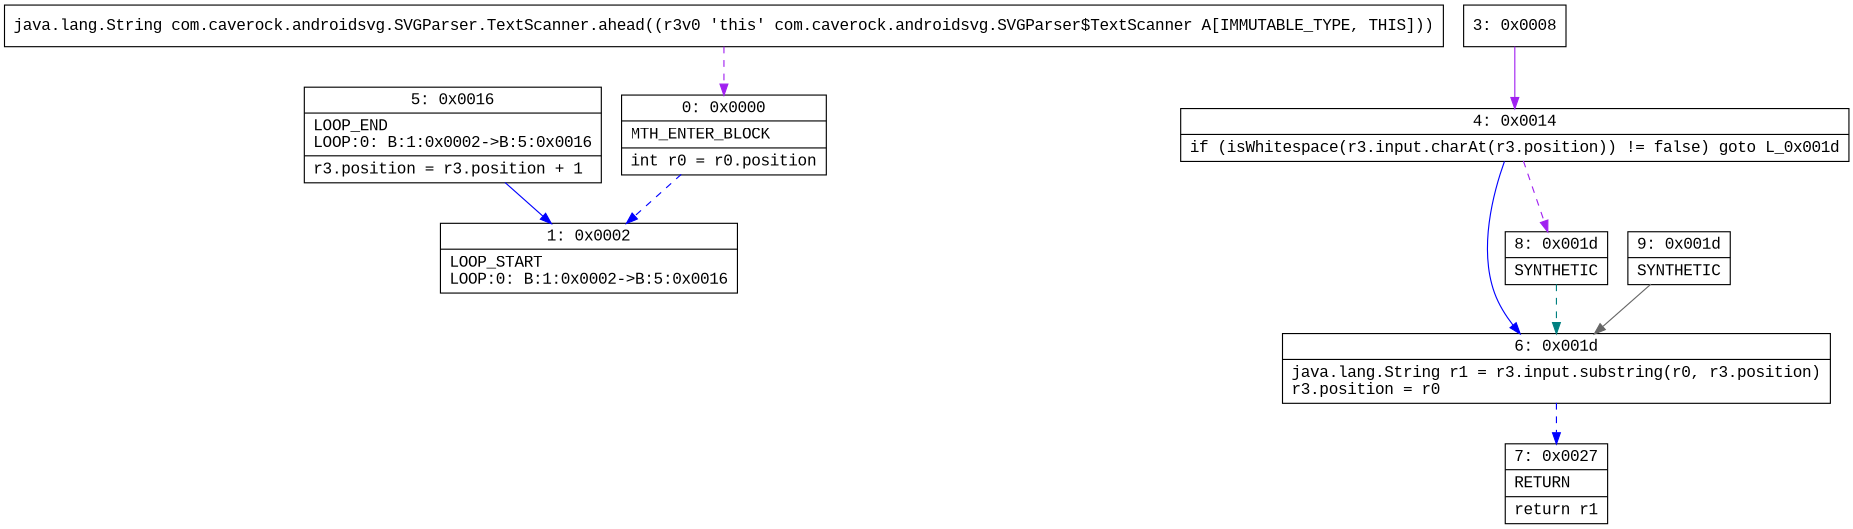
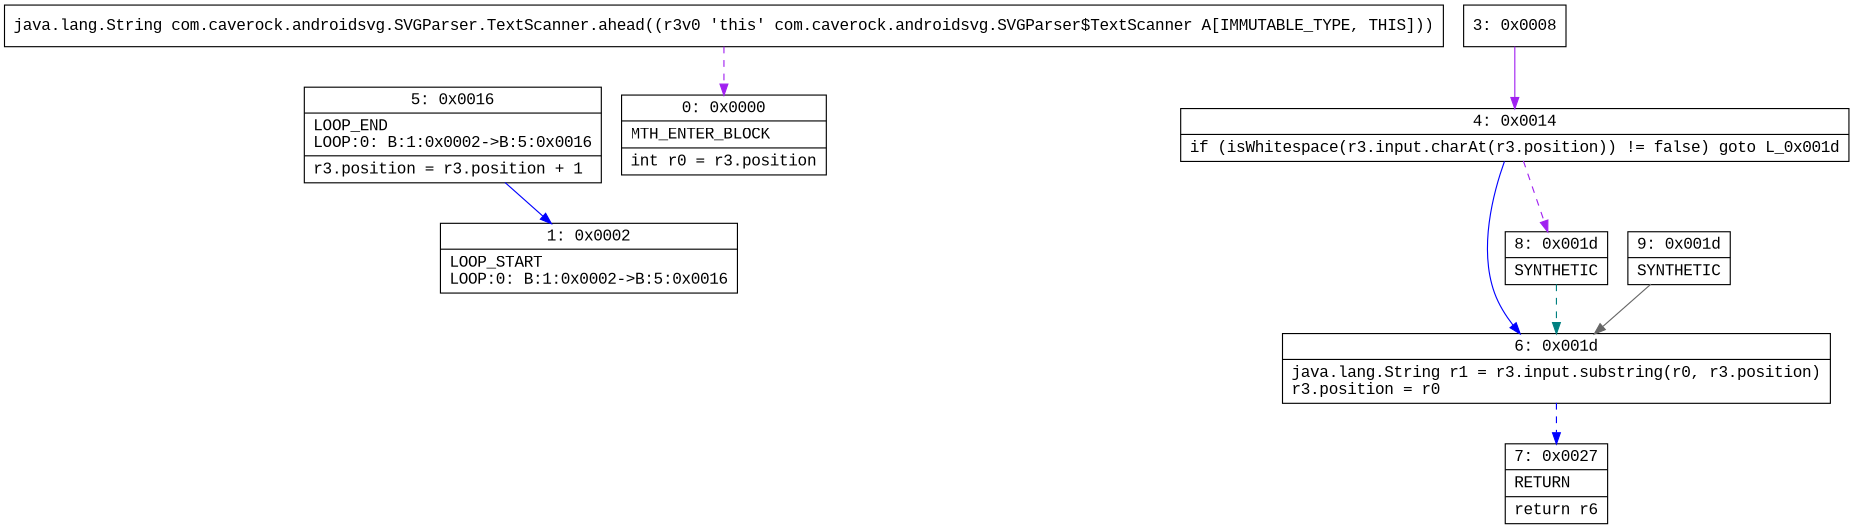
node "0: 0x0000": text "int r0 = r0.position" -> "int r0 = r3.position"
edge "0: 0x0000" -> "1: 0x0002": removed
node "7: 0x0027": text "return r1" -> "return r6"
